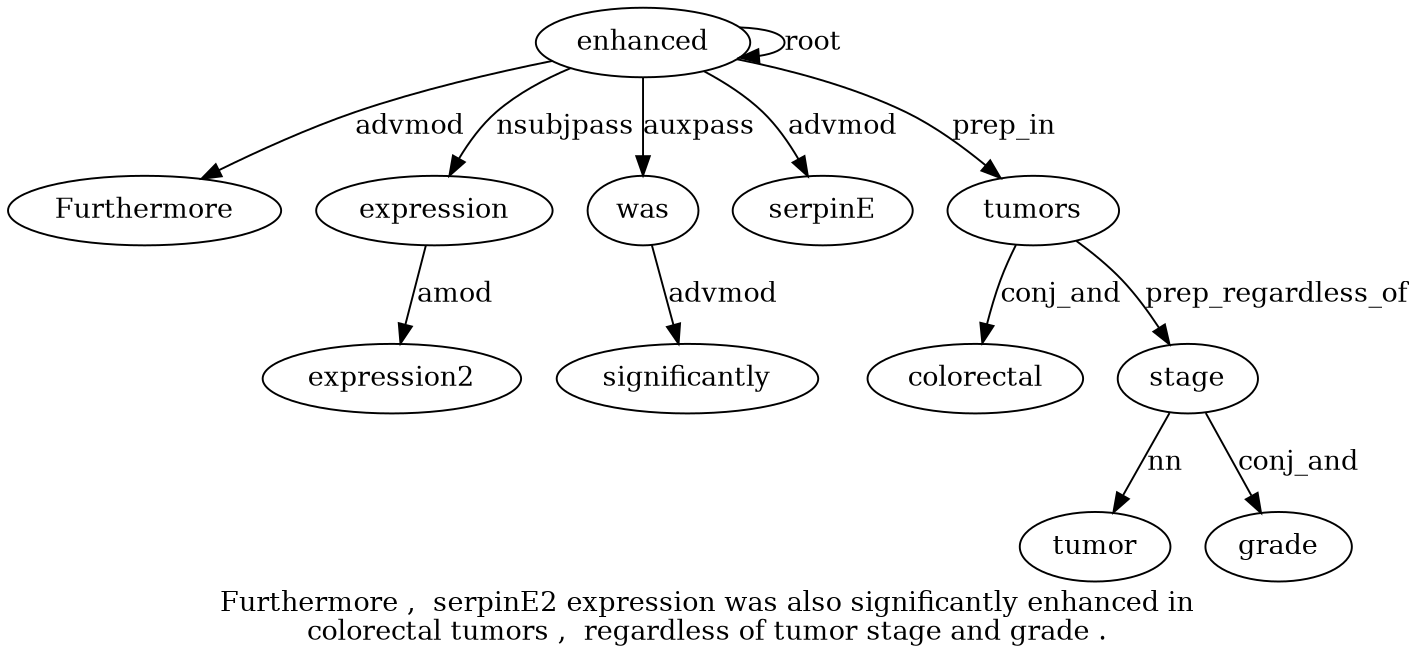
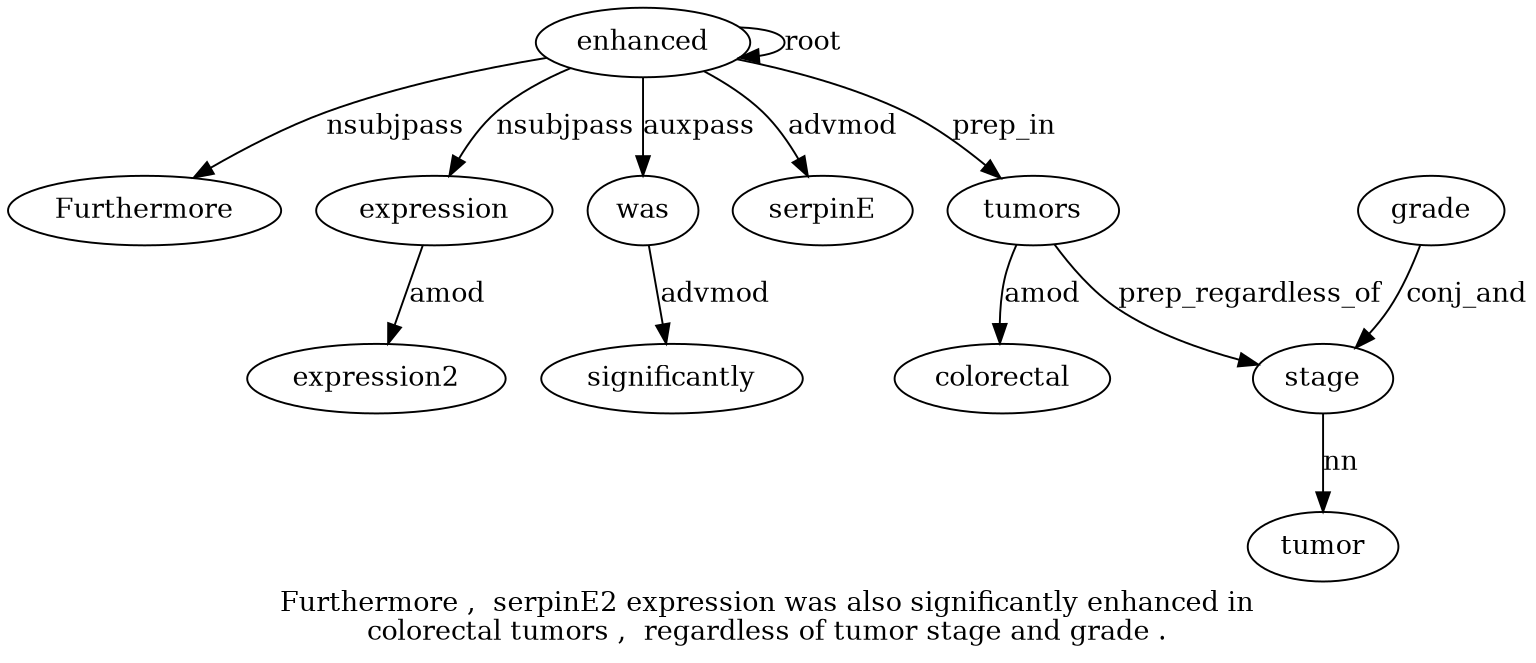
edge "enhanced" -> "Furthermore": label "advmod" -> "nsubjpass"
edge "tumors" -> "colorectal": label "conj_and" -> "amod"
edge "stage" -> "grade": reversed
